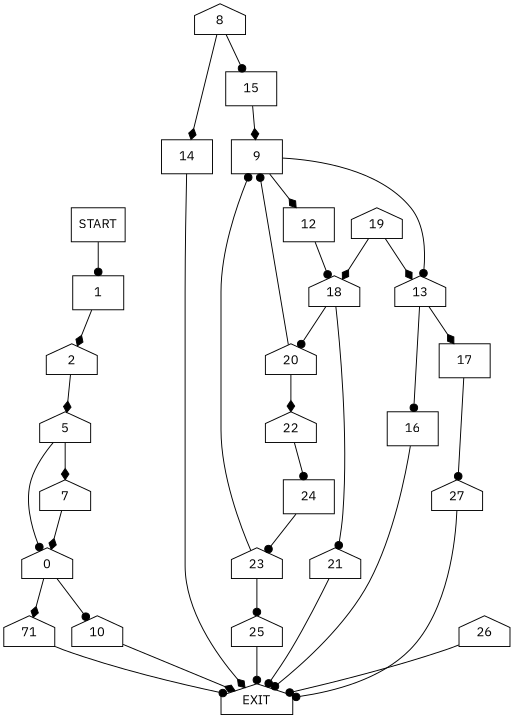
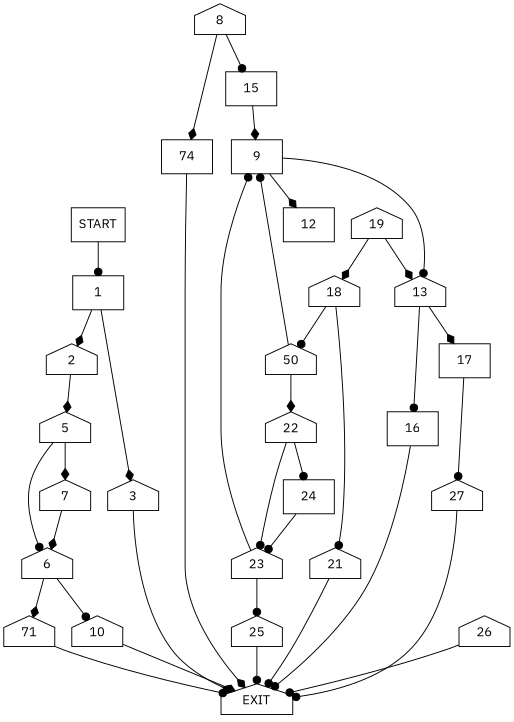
node "14": label "14" -> "74"
edge "12" -> "18": removed
node "20": label "20" -> "50"
edge "22" -> "23": added
node "3": added
node "0": label "0" -> "6"
